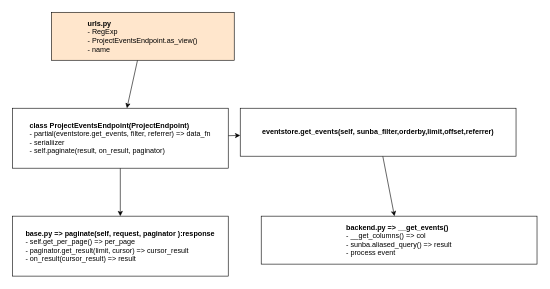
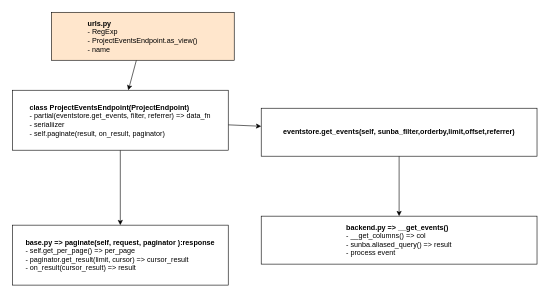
node "eventstore.get_events(self, sunba_filter,orderby,limit,offset,referrer)": moved (378, 132) -> (399, 132)
node "class ProjectEventsEndpoint(ProjectEndpoint) - partial(eventstore.get_events, filter, referrer) => data_fn - serialiizer - self.paginate(result, on_result, paginator)": moved (120, 138) -> (120, 120)
node "base.py => paginate(self, request, paginator ):response - self.get_per_page() => per_page - paginator.get_result(limit, cursor) => cursor_result - on_result(cursor_result) => result": moved (120, 246) -> (120, 255)
